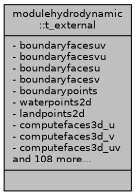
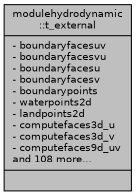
node "modulehydrodynamic": text "- computefaces3d_uv" -> "- computefaces9d_uv"
